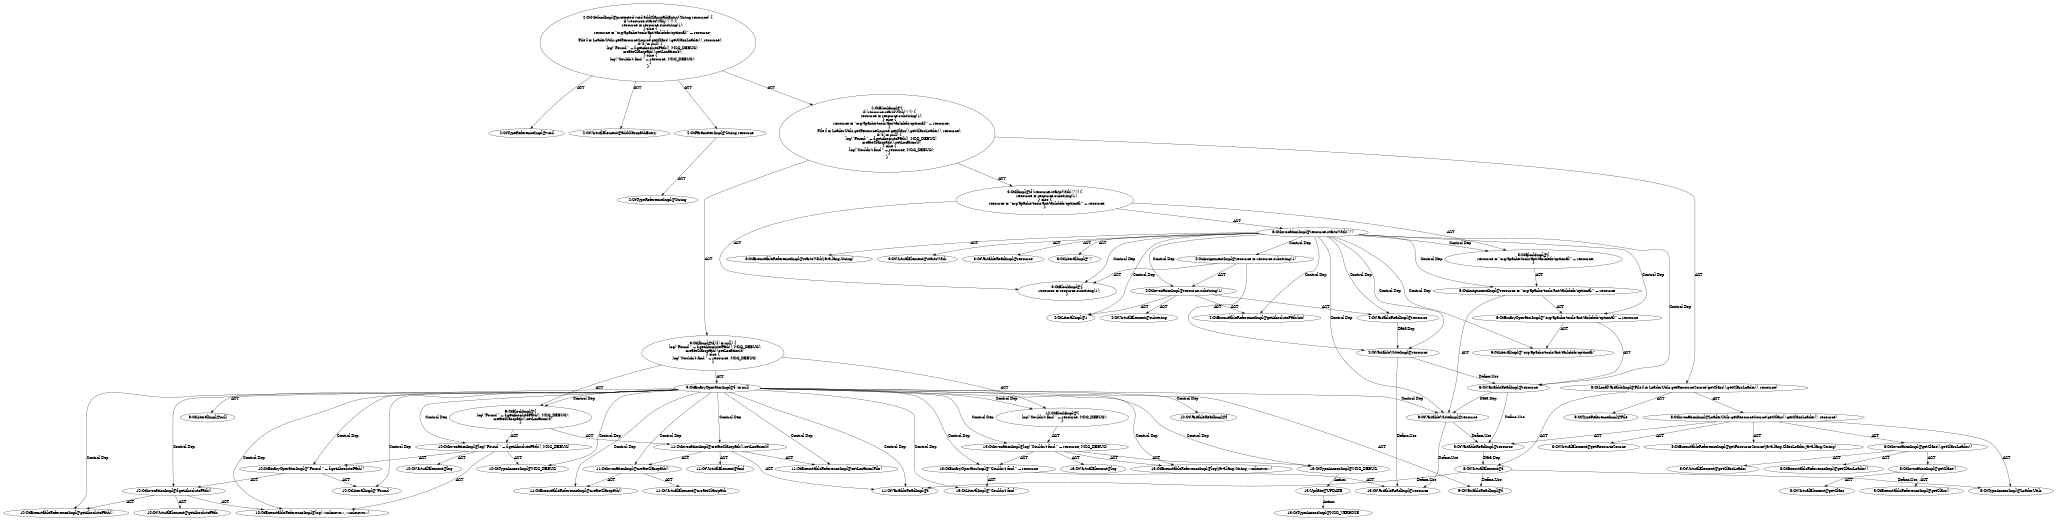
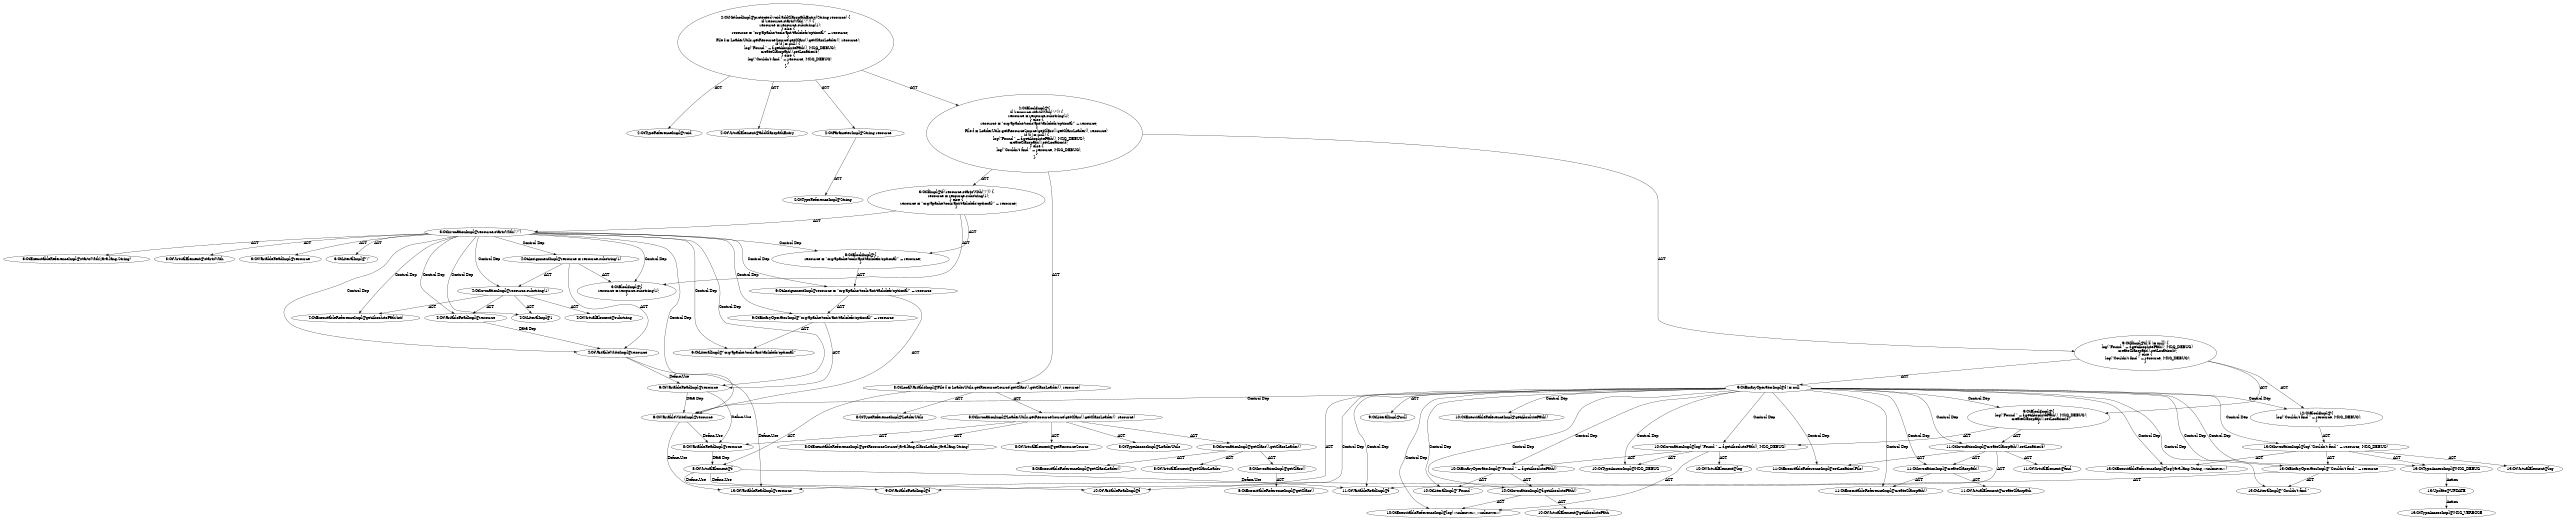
node "8:CtTypeReferenceImpl@File": label "8:CtTypeReferenceImpl@File" -> "8:CtTypeReferenceImpl@LoaderUtils"
edge "8:CtVirtualElement@f" -> "8:CtTypeAccessImpl@LoaderUtils": now "8:CtVirtualElement@f" -> "10:CtVariableReadImpl@f"
node "8:CtVirtualElement@getClass": removed
edge "10:CtInvocationImpl@f.getAbsolutePath()" -> "10:CtExecutableReferenceImpl@getAbsolutePath()": removed, label "AST"
